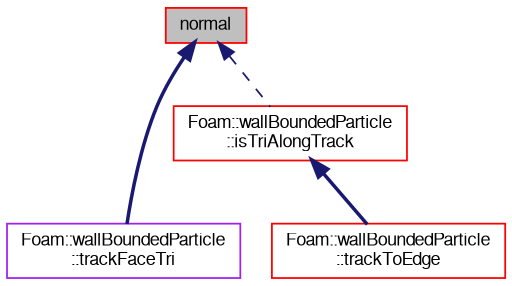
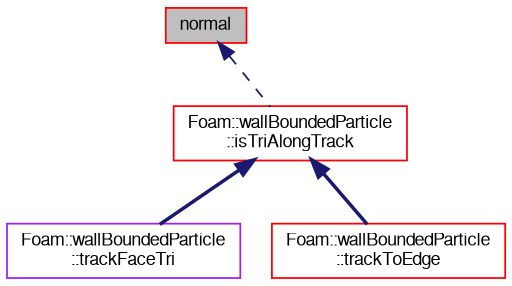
edge "Foam::wallBoundedParticle ::trackFaceTri" -> "normal": now "Foam::wallBoundedParticle ::trackFaceTri" -> "Foam::wallBoundedParticle ::isTriAlongTrack"
